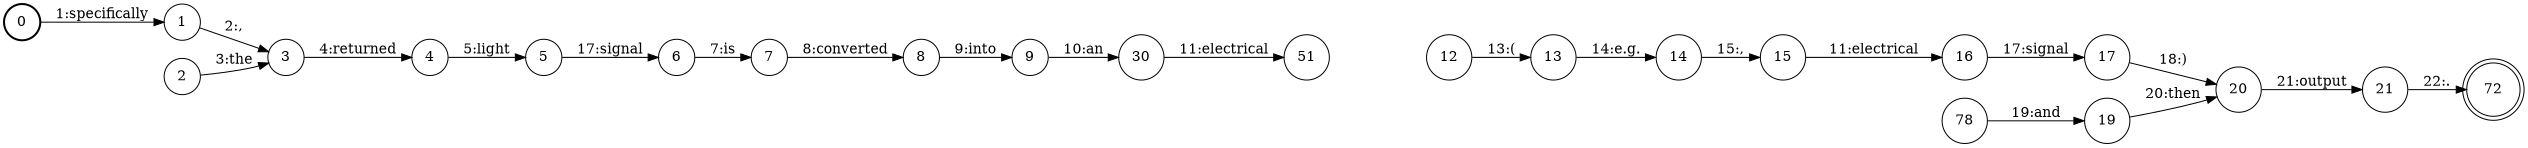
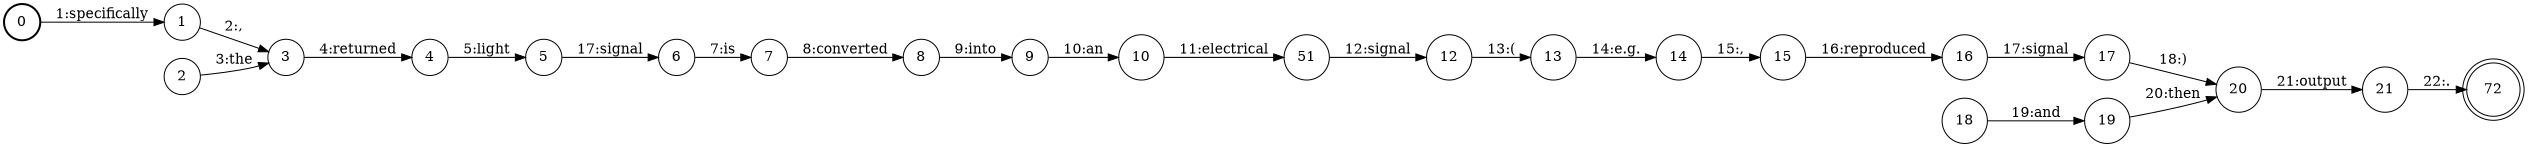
edge "15" -> "16": label "11:electrical" -> "16:reproduced"
node "30": label "30" -> "10"
edge "51" -> "12": added, label "12:signal"
node "78": label "78" -> "18"
